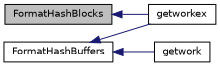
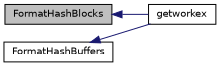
node "getwork": removed
